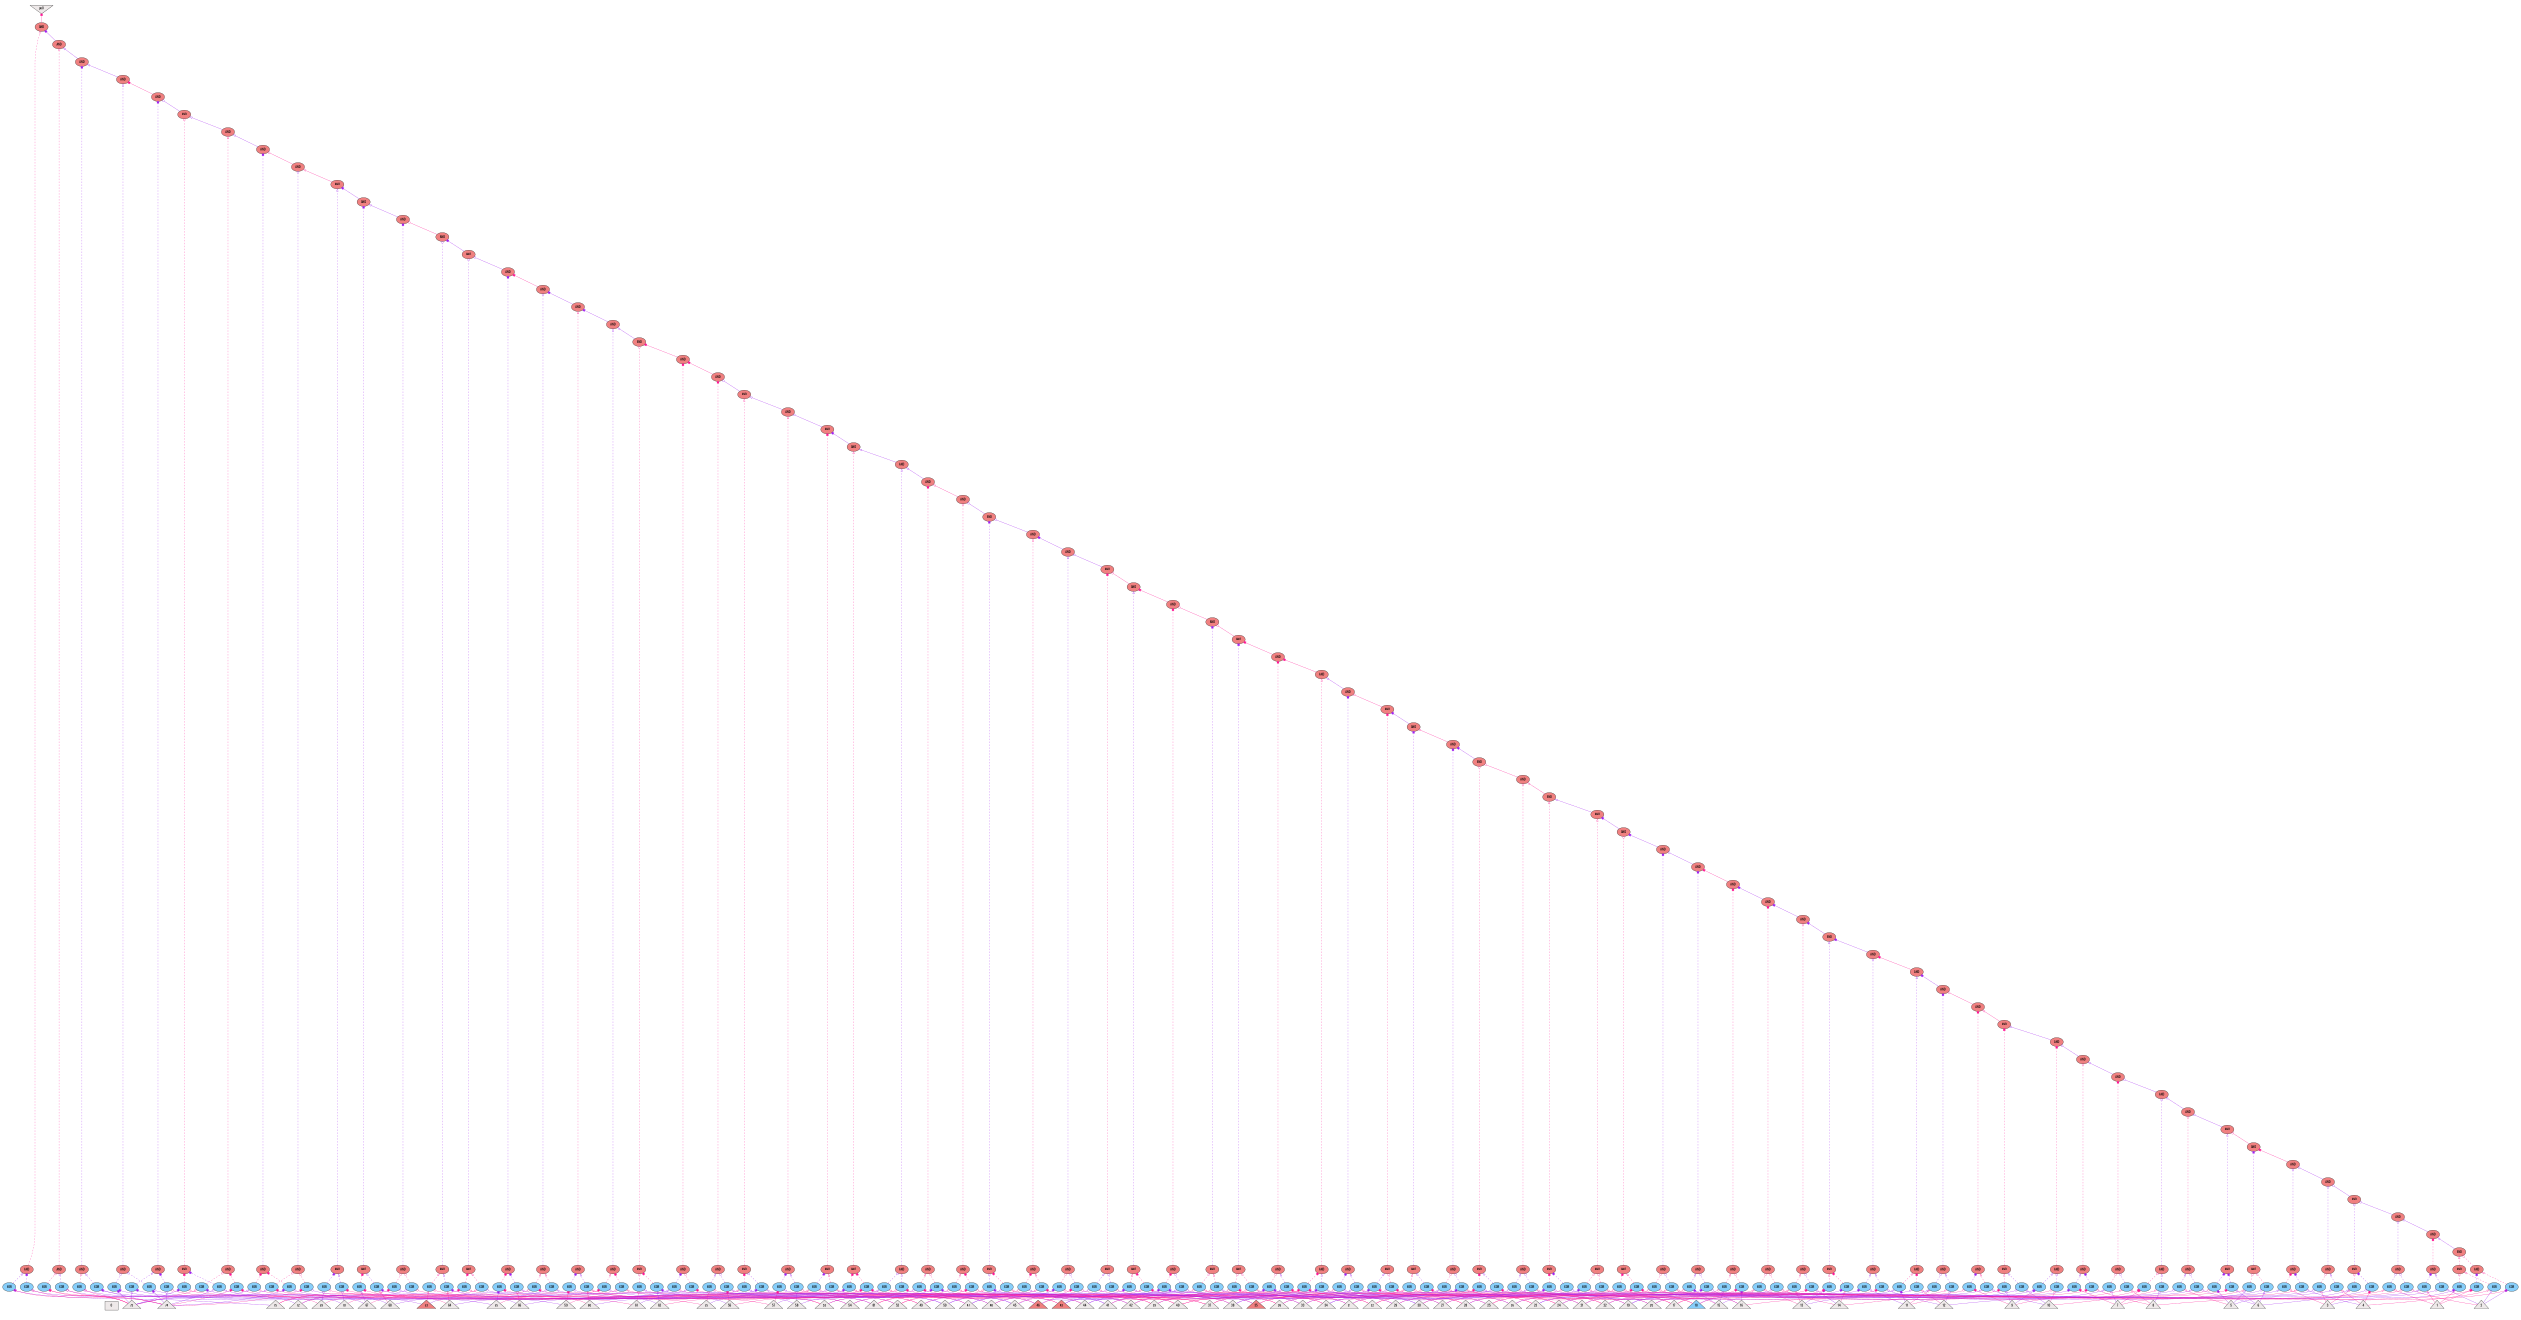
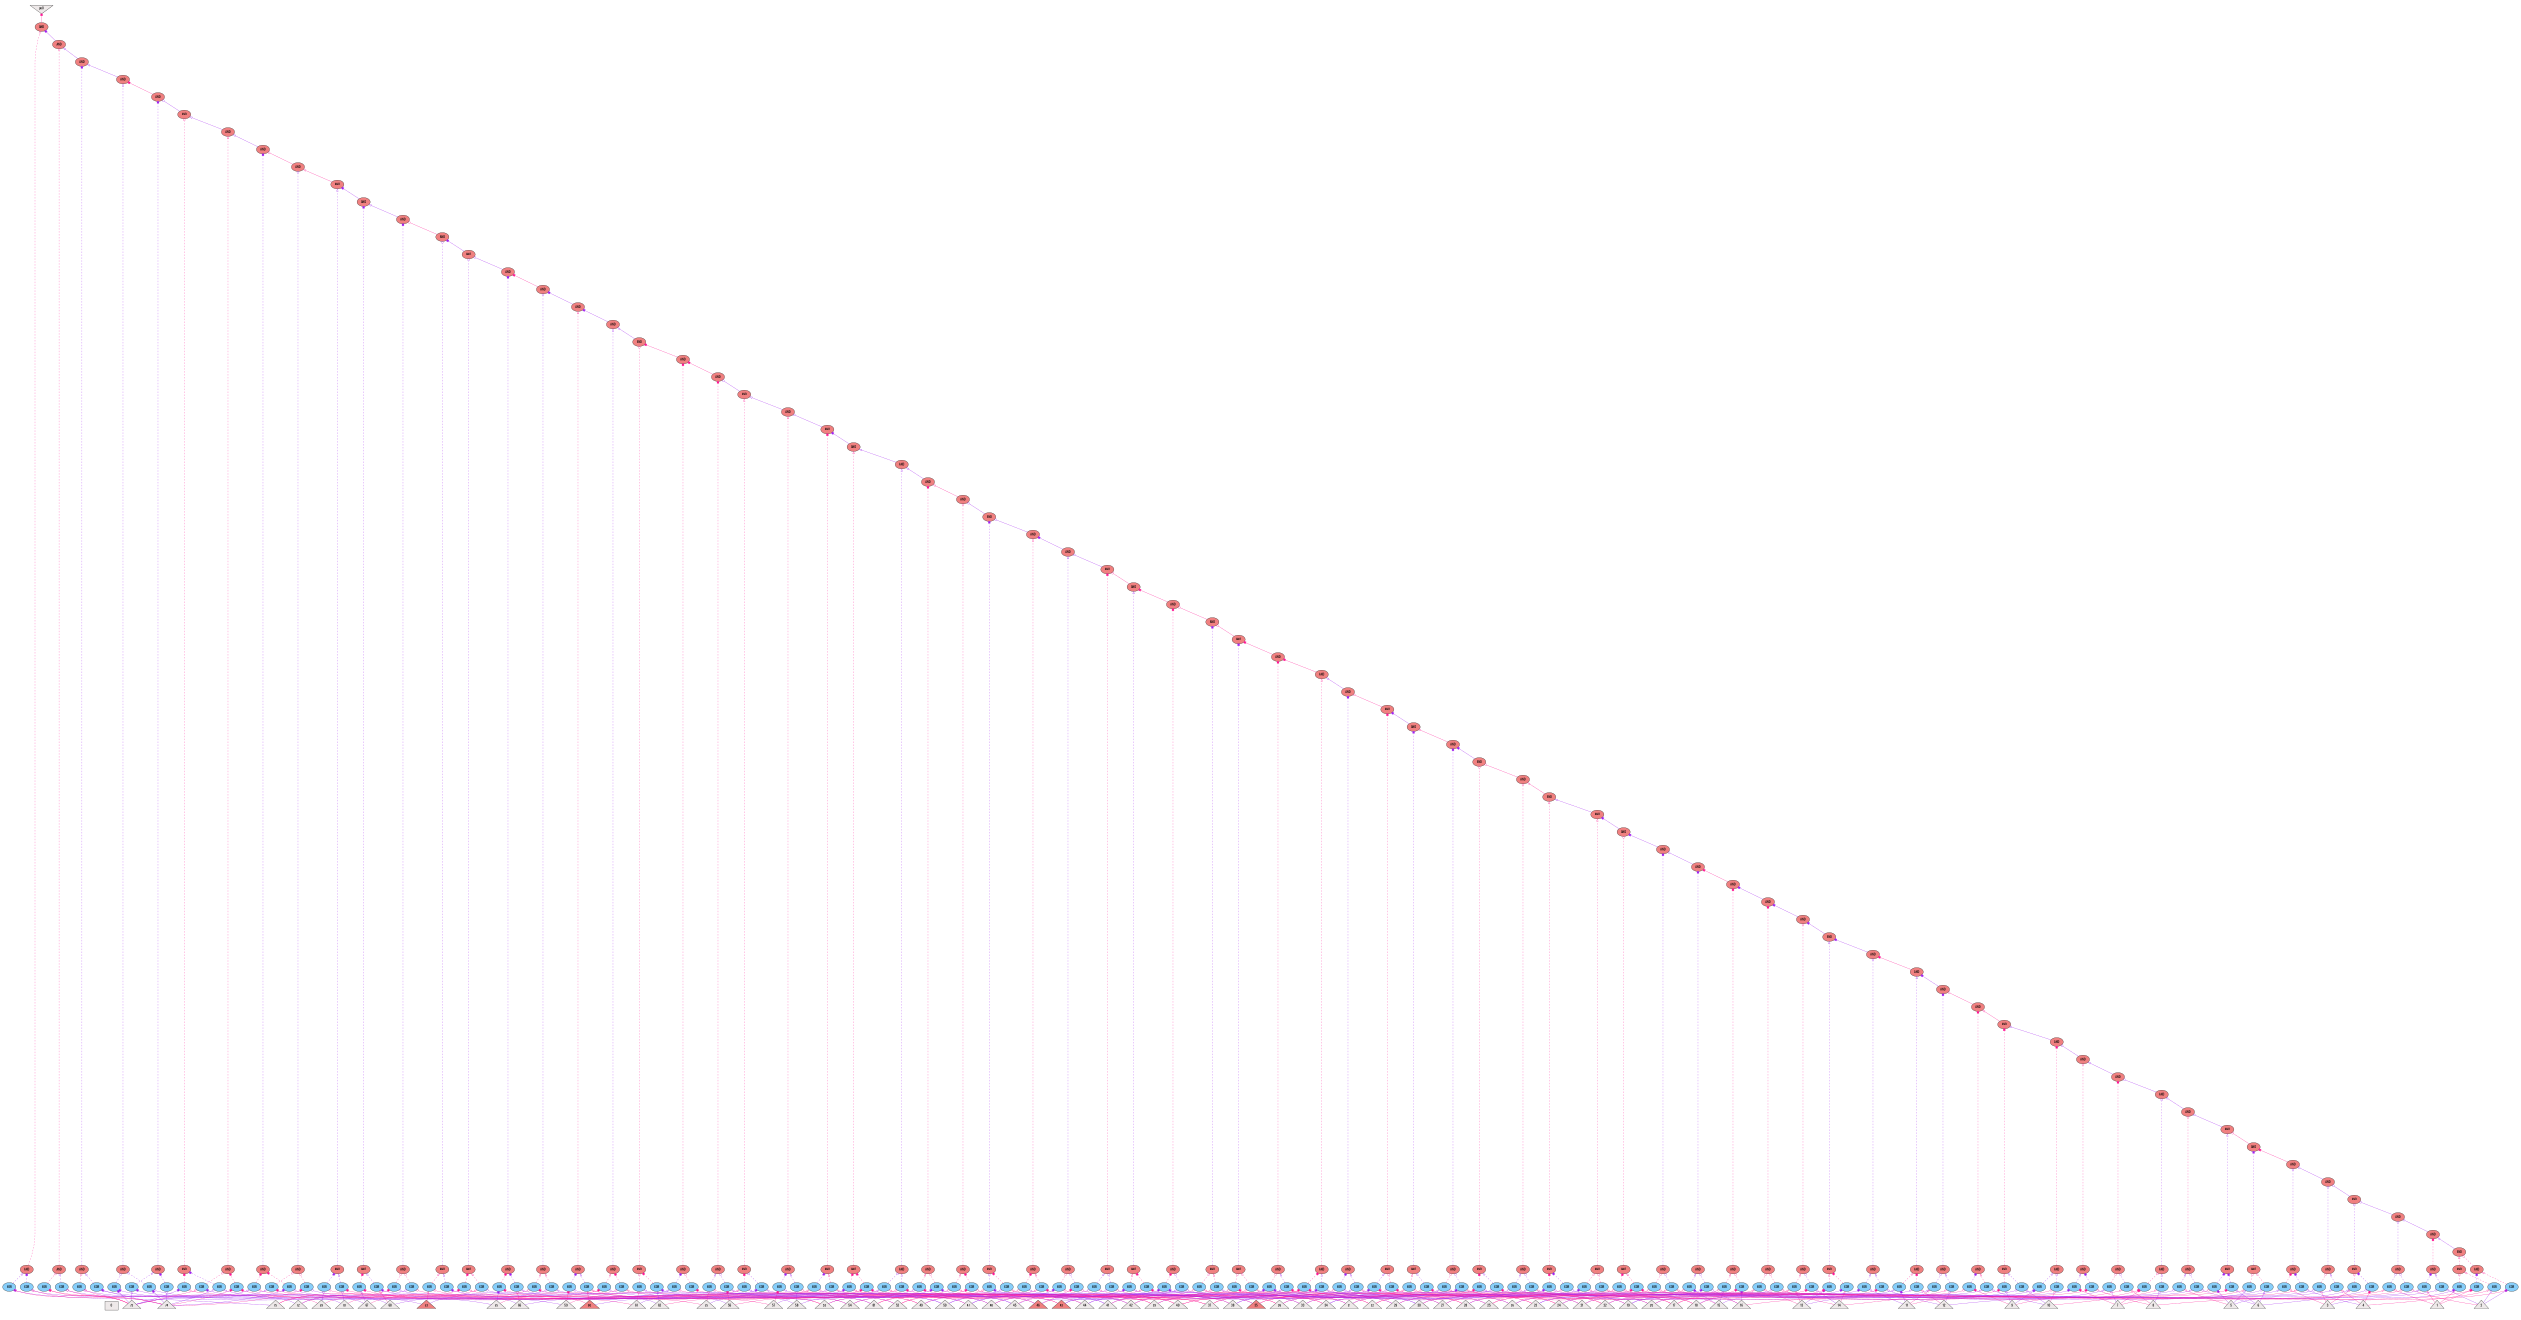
node "64": removed
node "60": fillcolor snow2 -> lightcoral
node "18": fillcolor lightskyblue -> snow2
